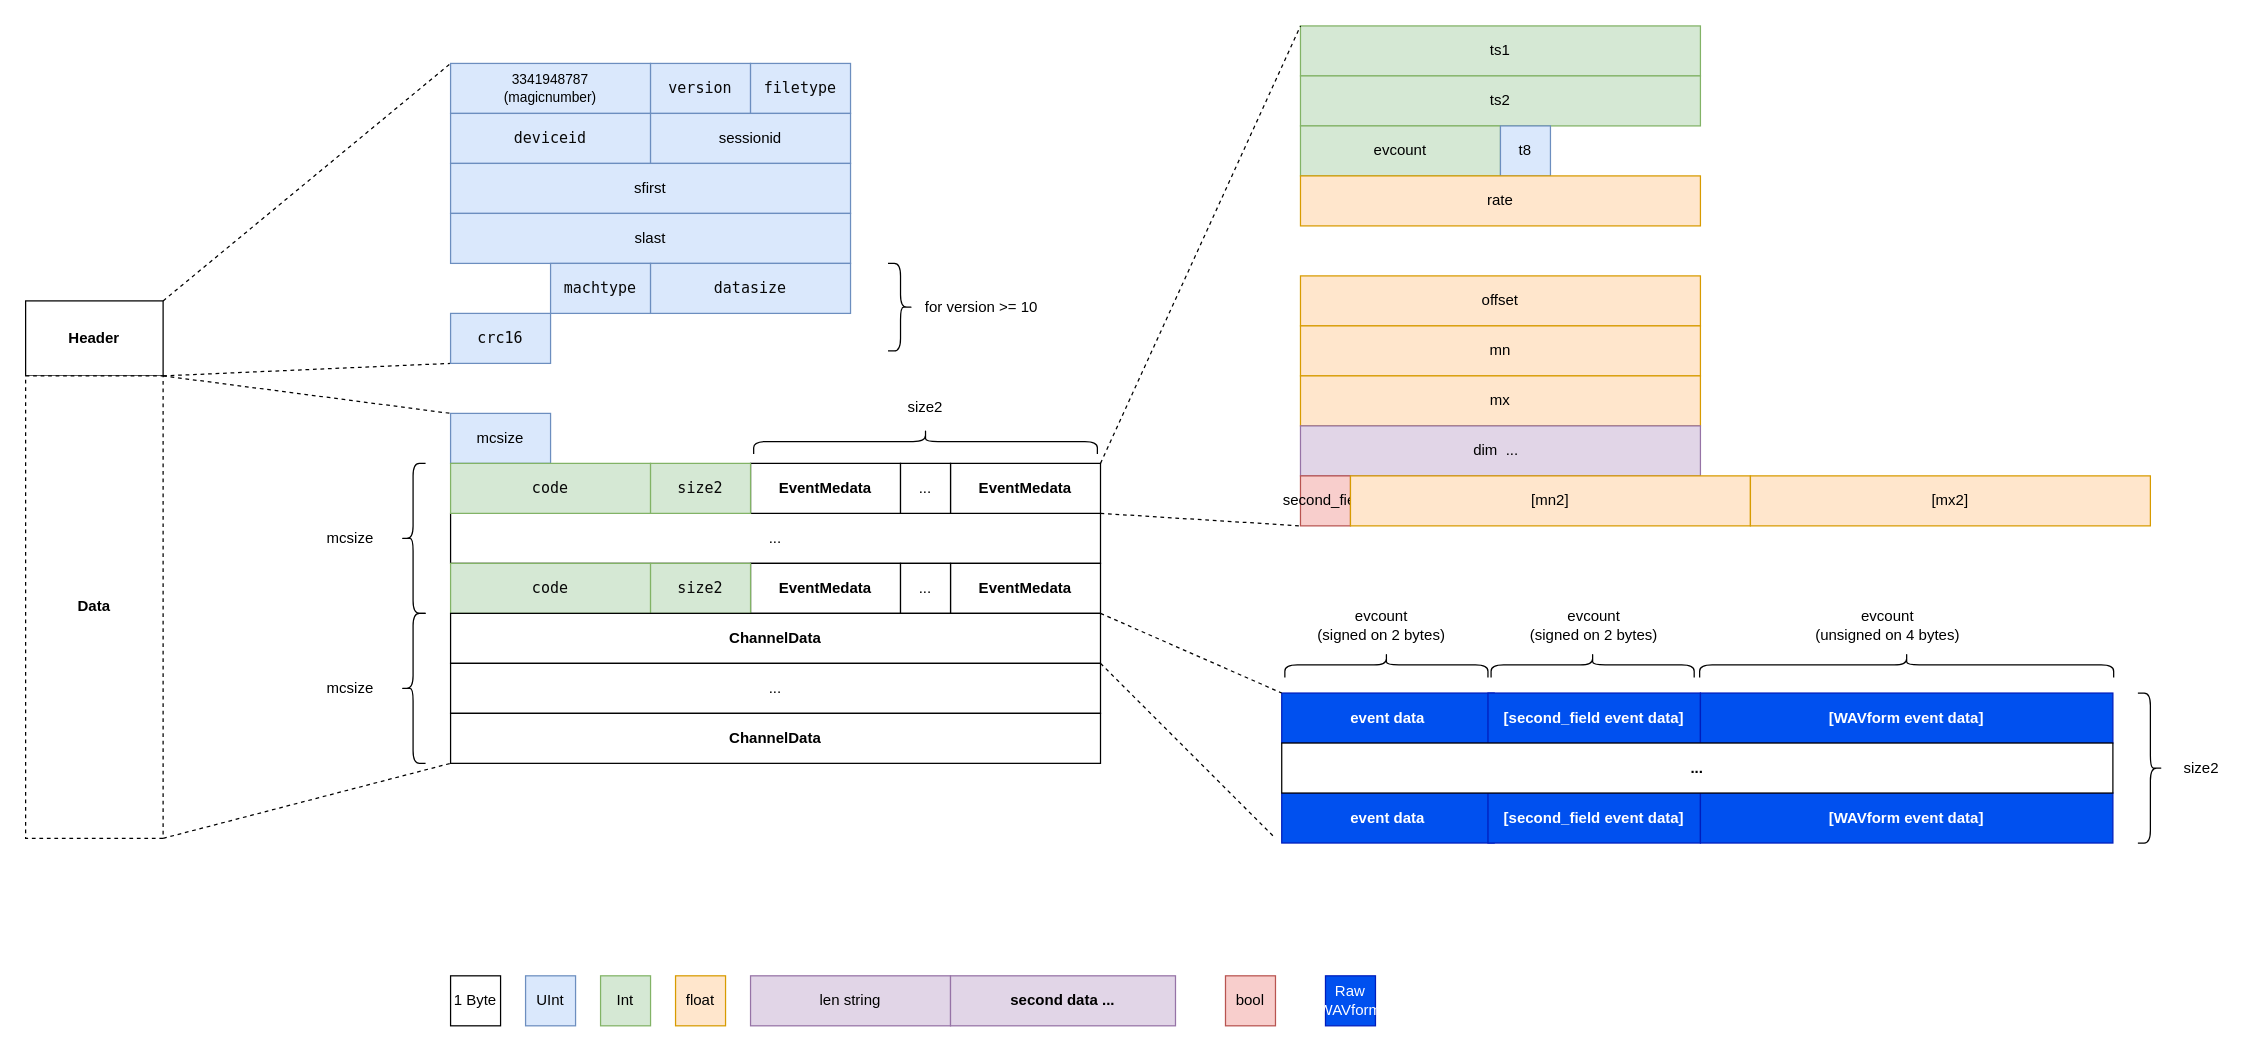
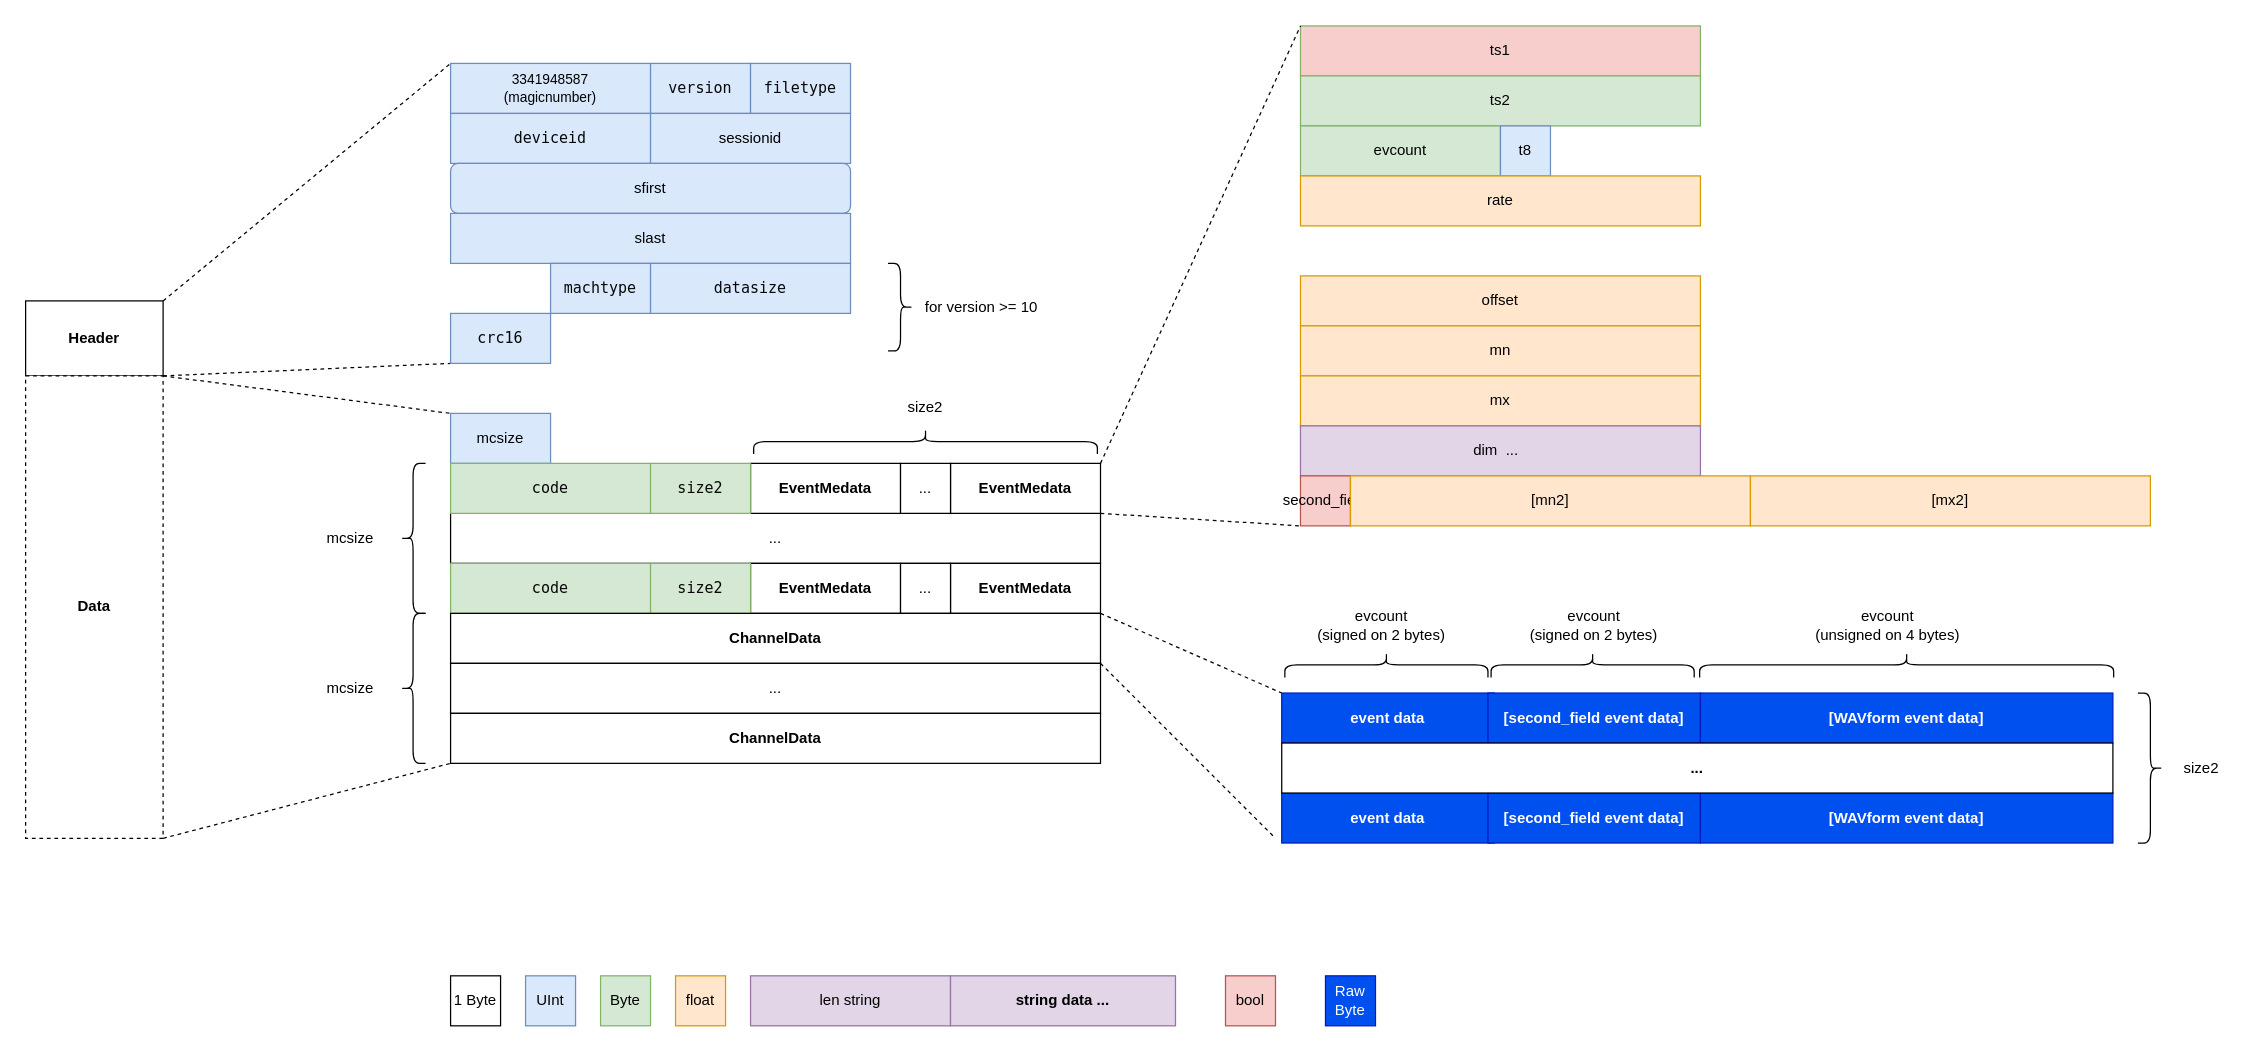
node "ts1": fillcolor #d5e8d4 -> #f8cecc
node "3341948787 (magicnumber)": label "3341948787 (magicnumber)" -> "3341948587 (magicnumber)"
node "sfirst": shape rectangle -> rounded rectangle
node "Int": label "Int" -> "Byte"
node "second data ...": label "second data ..." -> "string data ..."
node "Raw WAVform": label "Raw WAVform" -> "Raw Byte"
